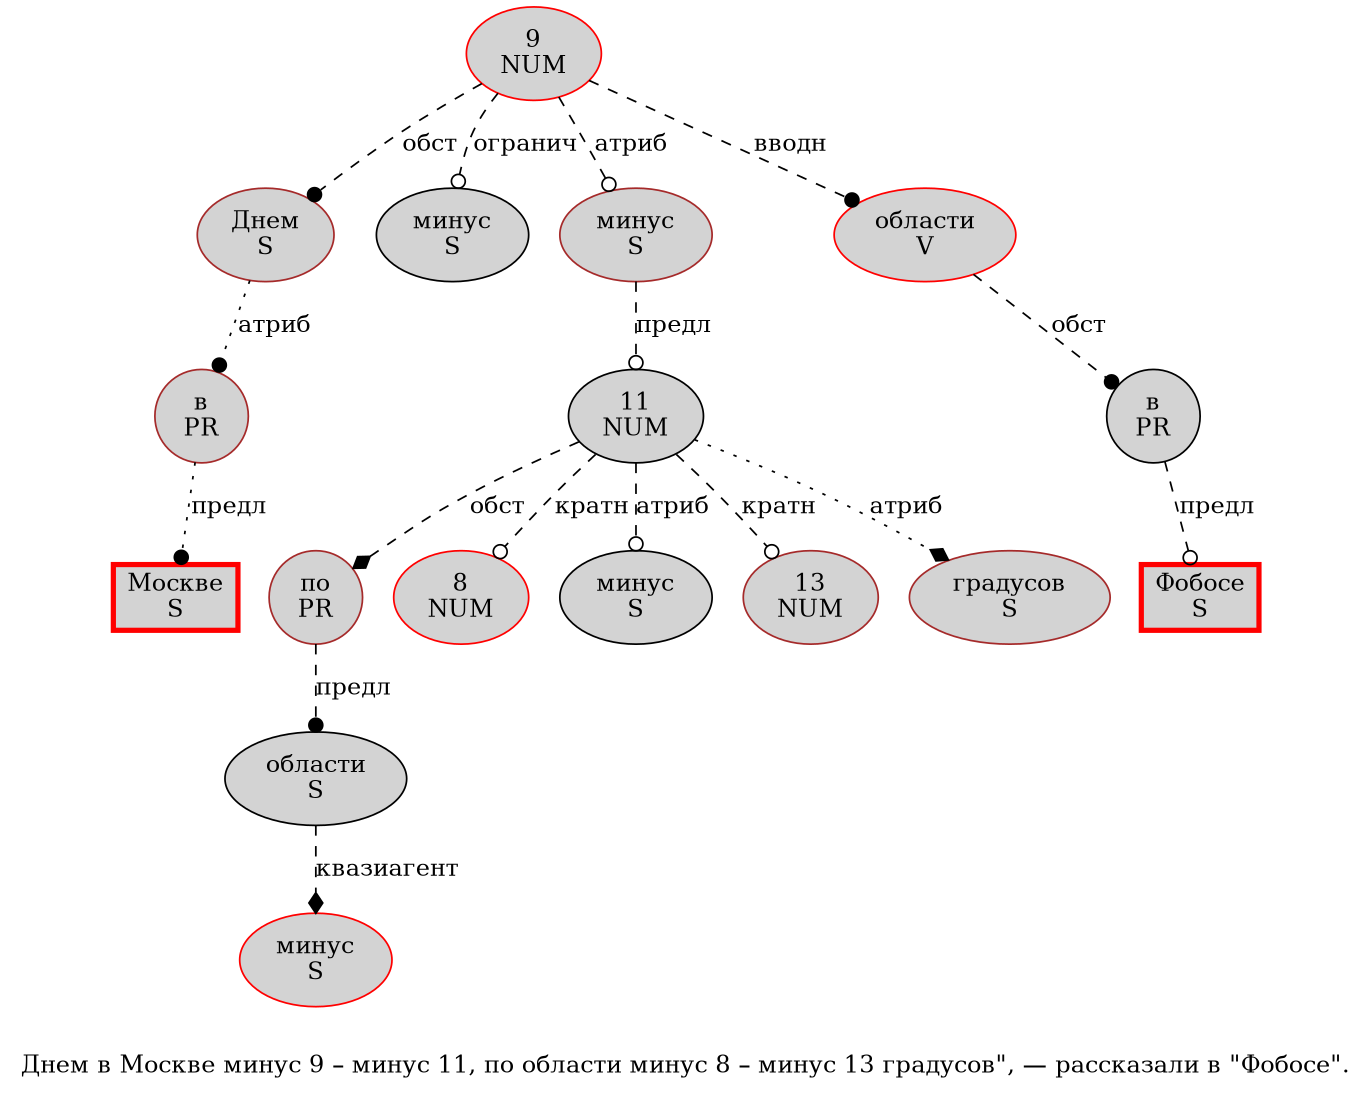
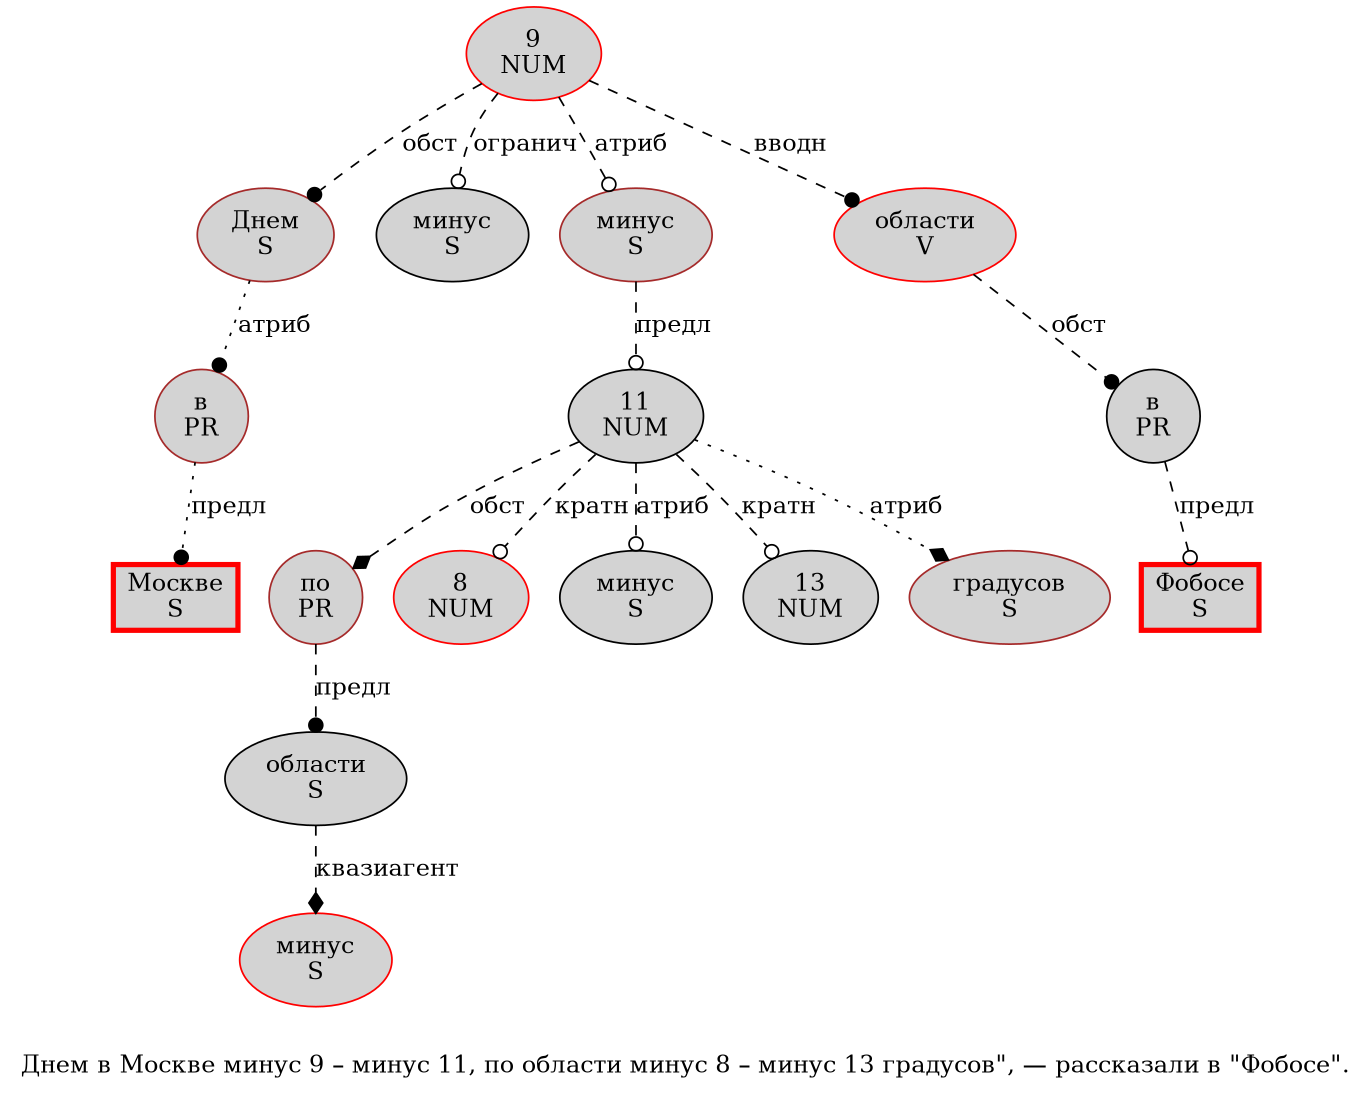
node "13 NUM": color brown -> black
